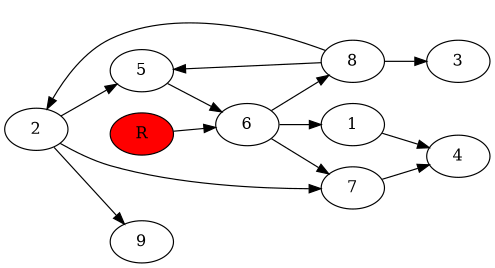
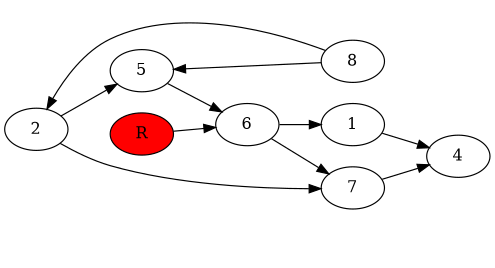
node "3": removed
edge "6" -> "8": removed
node "9": removed
